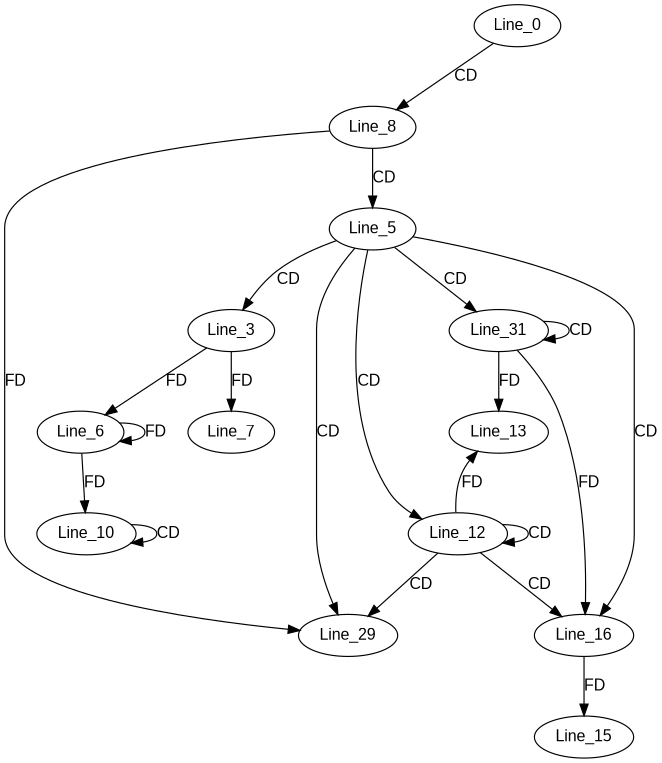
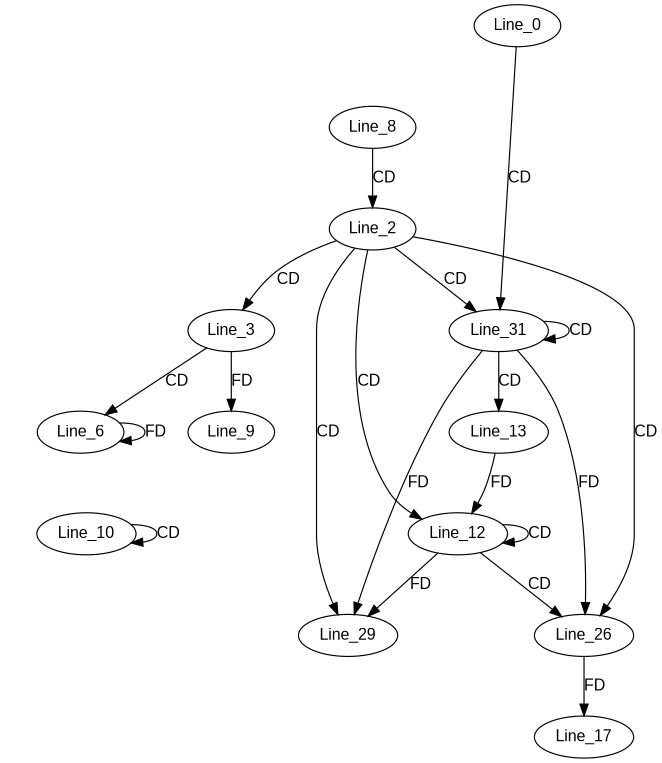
edge "Line_0" -> "Line_8": now "Line_0" -> "Line_31"
node "Line_5": label "Line_5" -> "Line_2"
edge "Line_8" -> "Line_29": now "Line_31" -> "Line_29"
edge "Line_3" -> "Line_6": label "FD" -> "CD"
edge "Line_31" -> "Line_13": label "FD" -> "CD"
node "Line_7": label "Line_7" -> "Line_9"
edge "Line_6" -> "Line_10": removed, label "FD"
edge "Line_12" -> "Line_13": reversed
edge "Line_12" -> "Line_29": label "CD" -> "FD"
node "Line_16": label "Line_16" -> "Line_26"
node "Line_15": label "Line_15" -> "Line_17"
